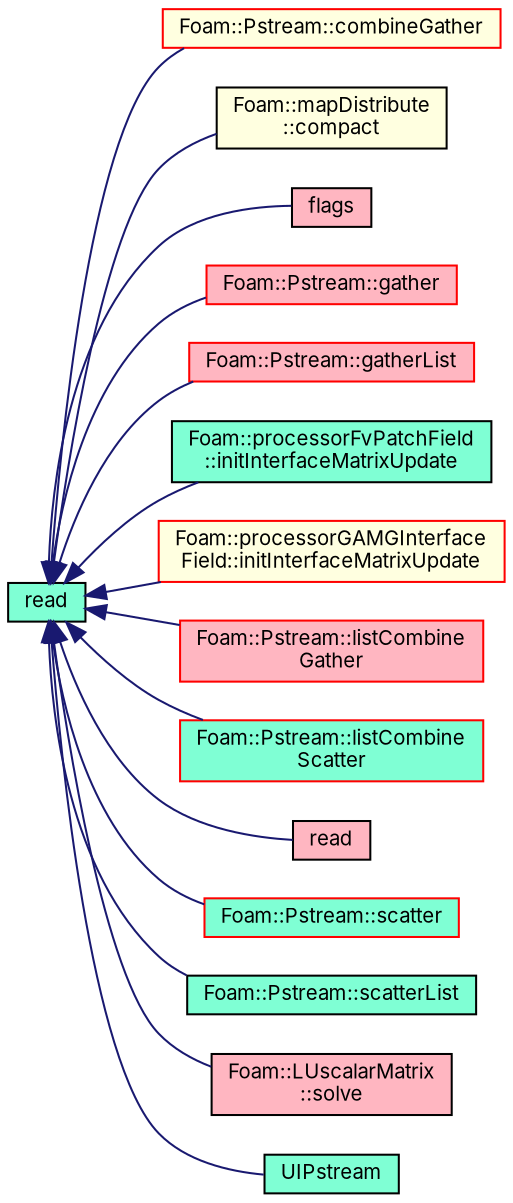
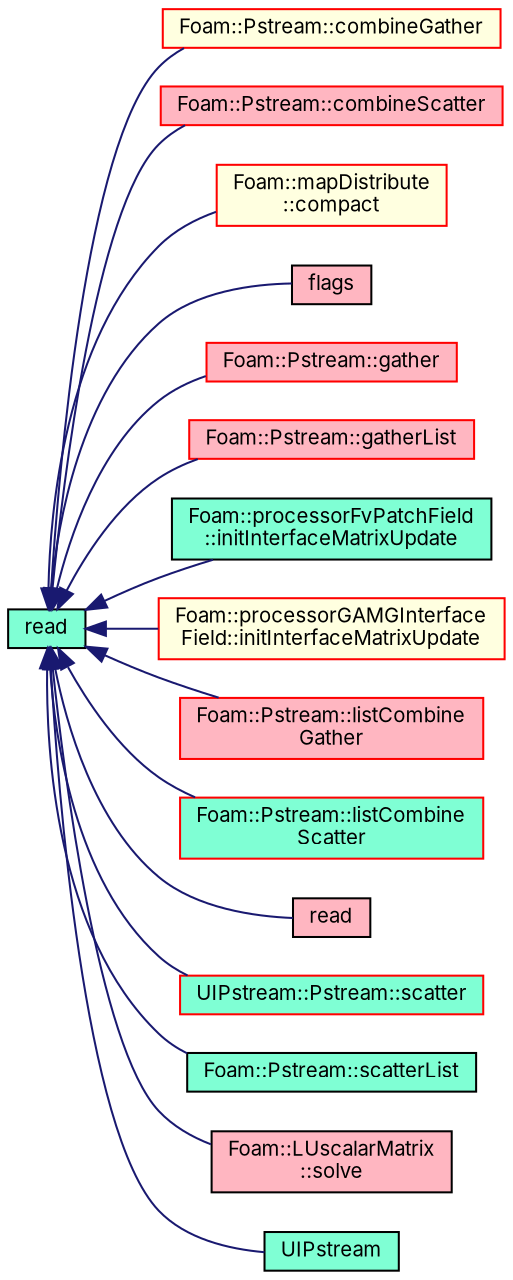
node "Foam::Pstream::combineScatter": added
node "Foam::mapDistribute ::compact": color black -> red
node "Foam::Pstream::scatter": label "Foam::Pstream::scatter" -> "UIPstream::Pstream::scatter"
